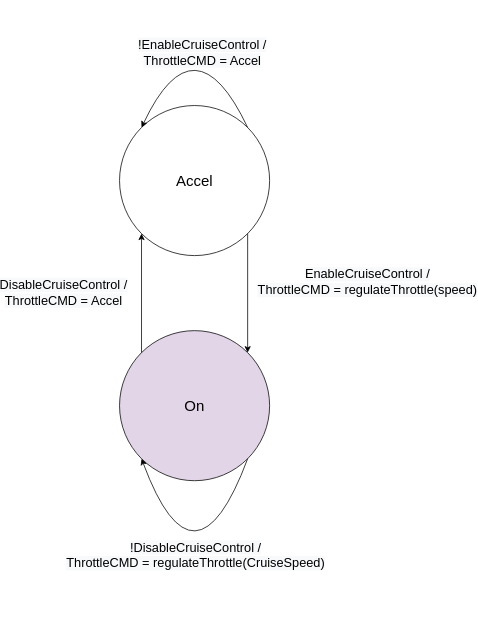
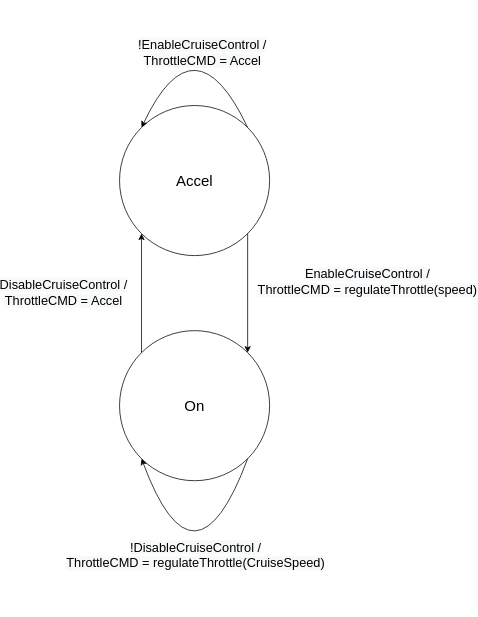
node "On": fillcolor #e1d5e7 -> #ffffff
